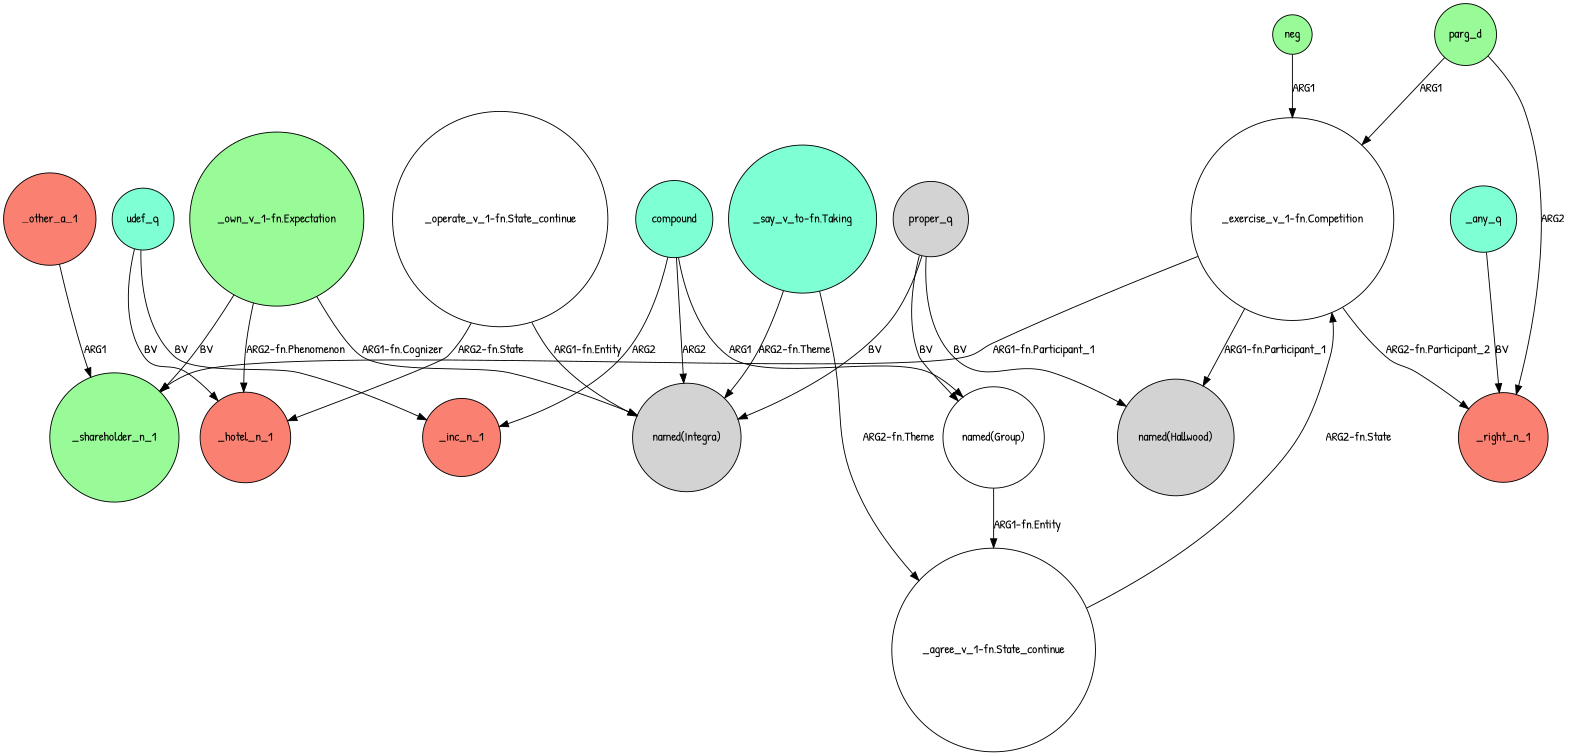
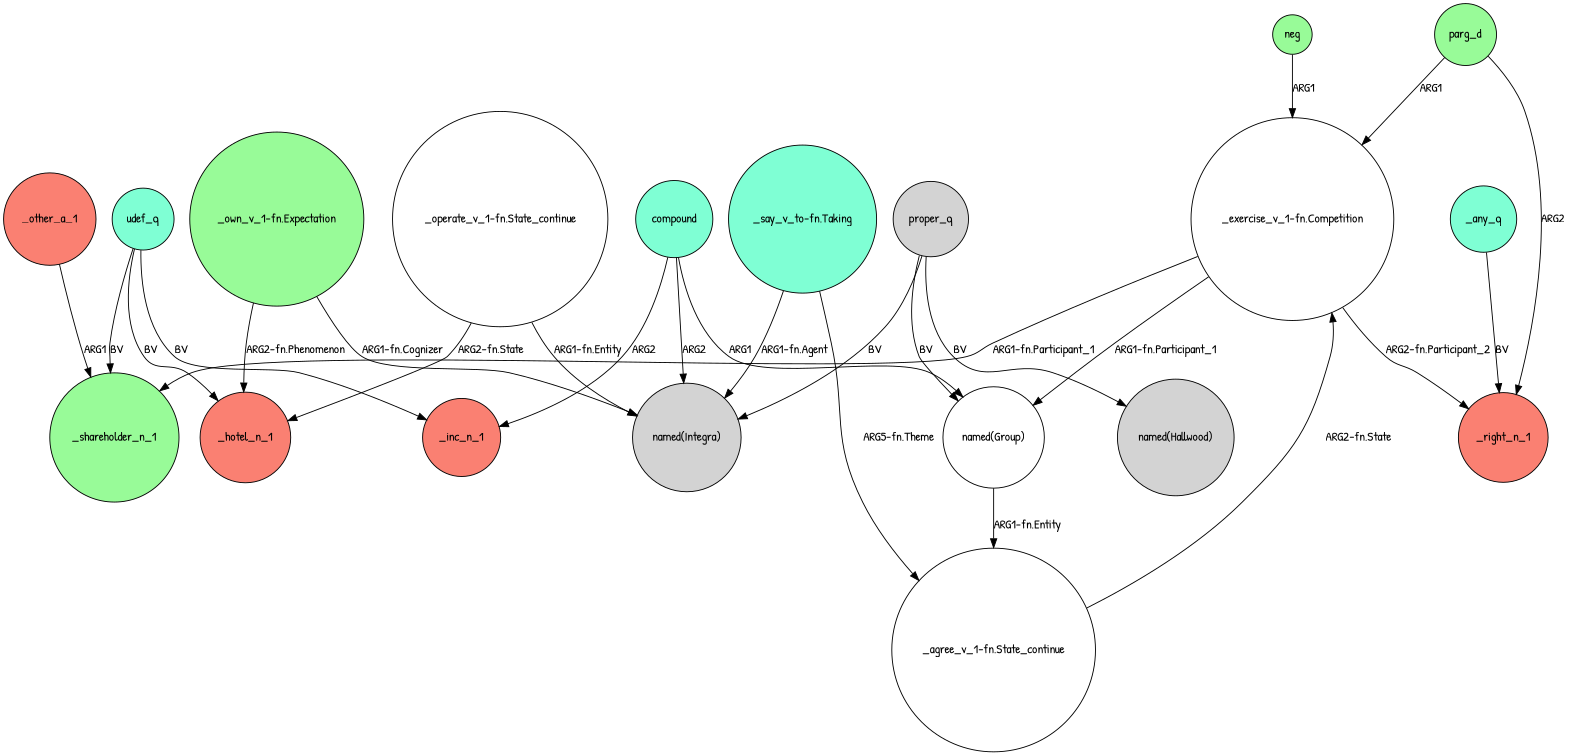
edge "_own_v_1-fn.Expectation" -> "_shareholder_n_1": now "udef_q" -> "_shareholder_n_1"
edge "_exercise_v_1-fn.Competition" -> "named(Hallwood)": now "_exercise_v_1-fn.Competition" -> "named(Group)"
edge "_say_v_to-fn.Taking" -> "named(Integra)": label "ARG2-fn.Theme" -> "ARG1-fn.Agent"
edge "_say_v_to-fn.Taking" -> "_agree_v_1-fn.State_continue": label "ARG2-fn.Theme" -> "ARG5-fn.Theme"
